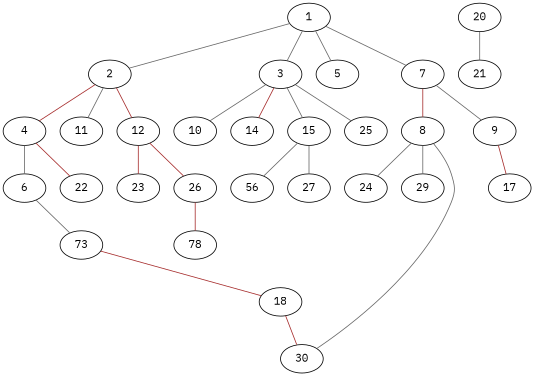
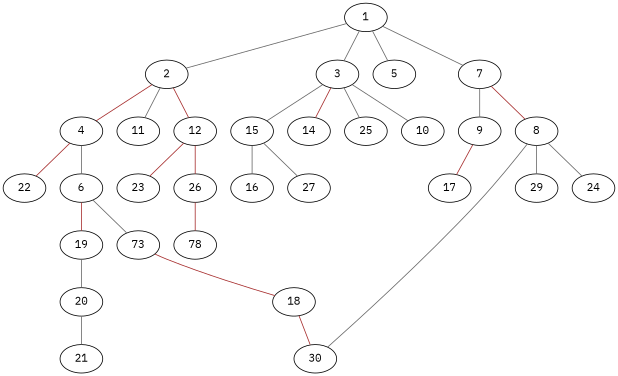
node "56": label "56" -> "16"
node "19": added
